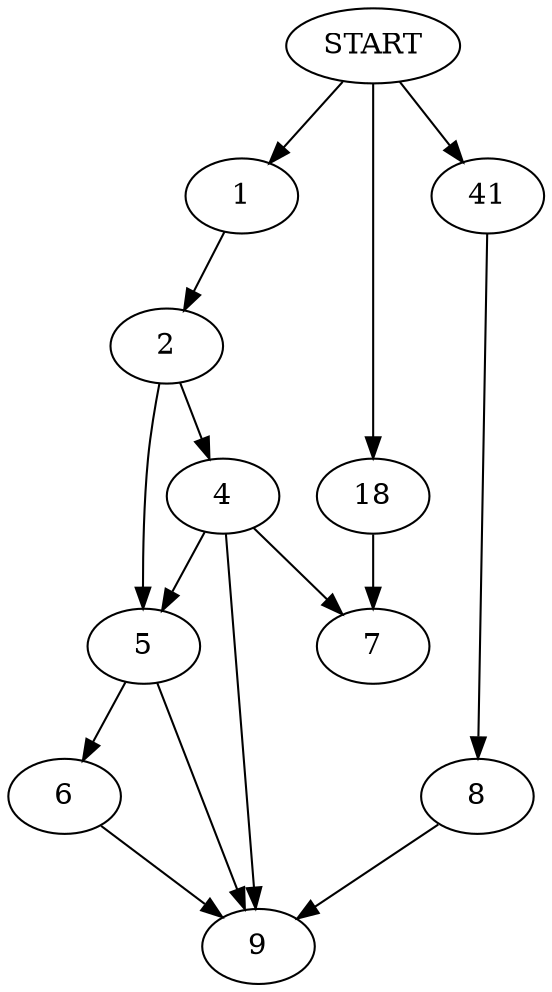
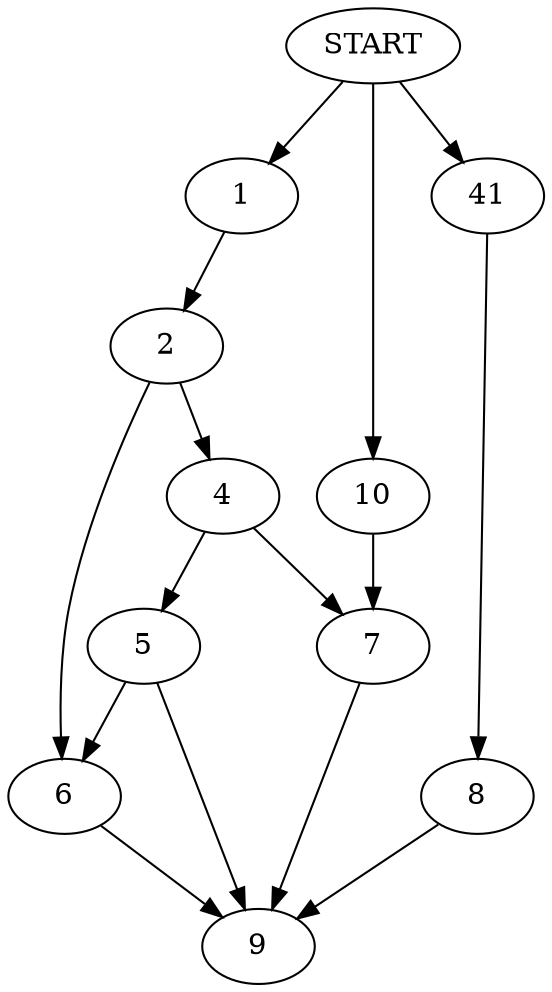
edge "2" -> "5": now "2" -> "6"
node "18": label "18" -> "10"
edge "4" -> "9": now "7" -> "9"
